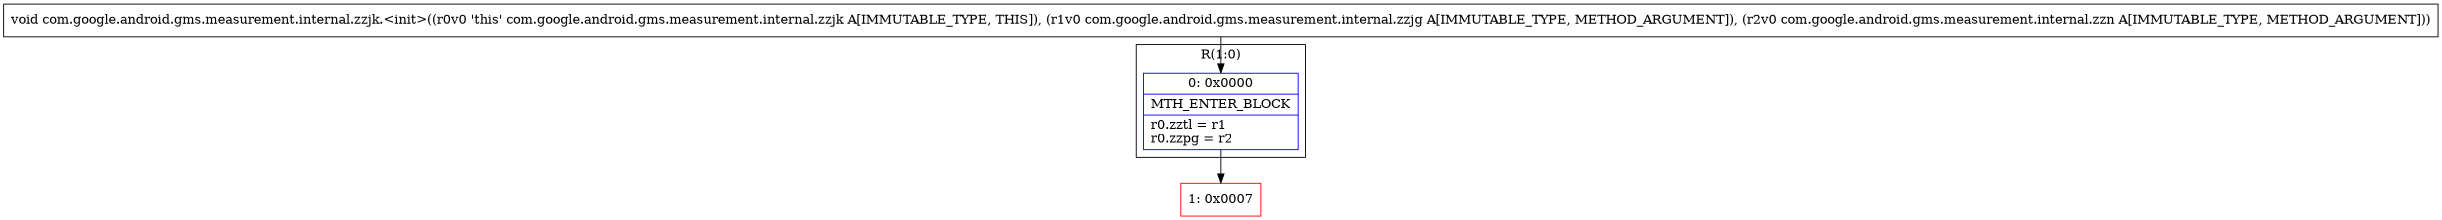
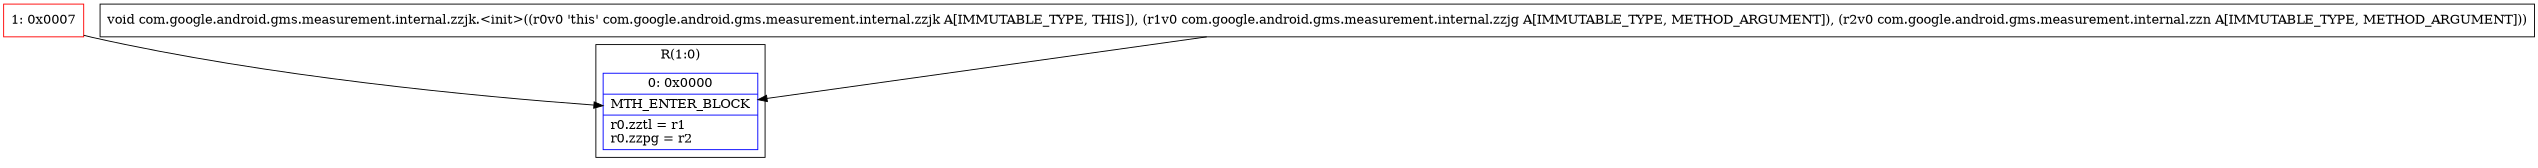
edge "0: 0x0000" -> "1: 0x0007": reversed
